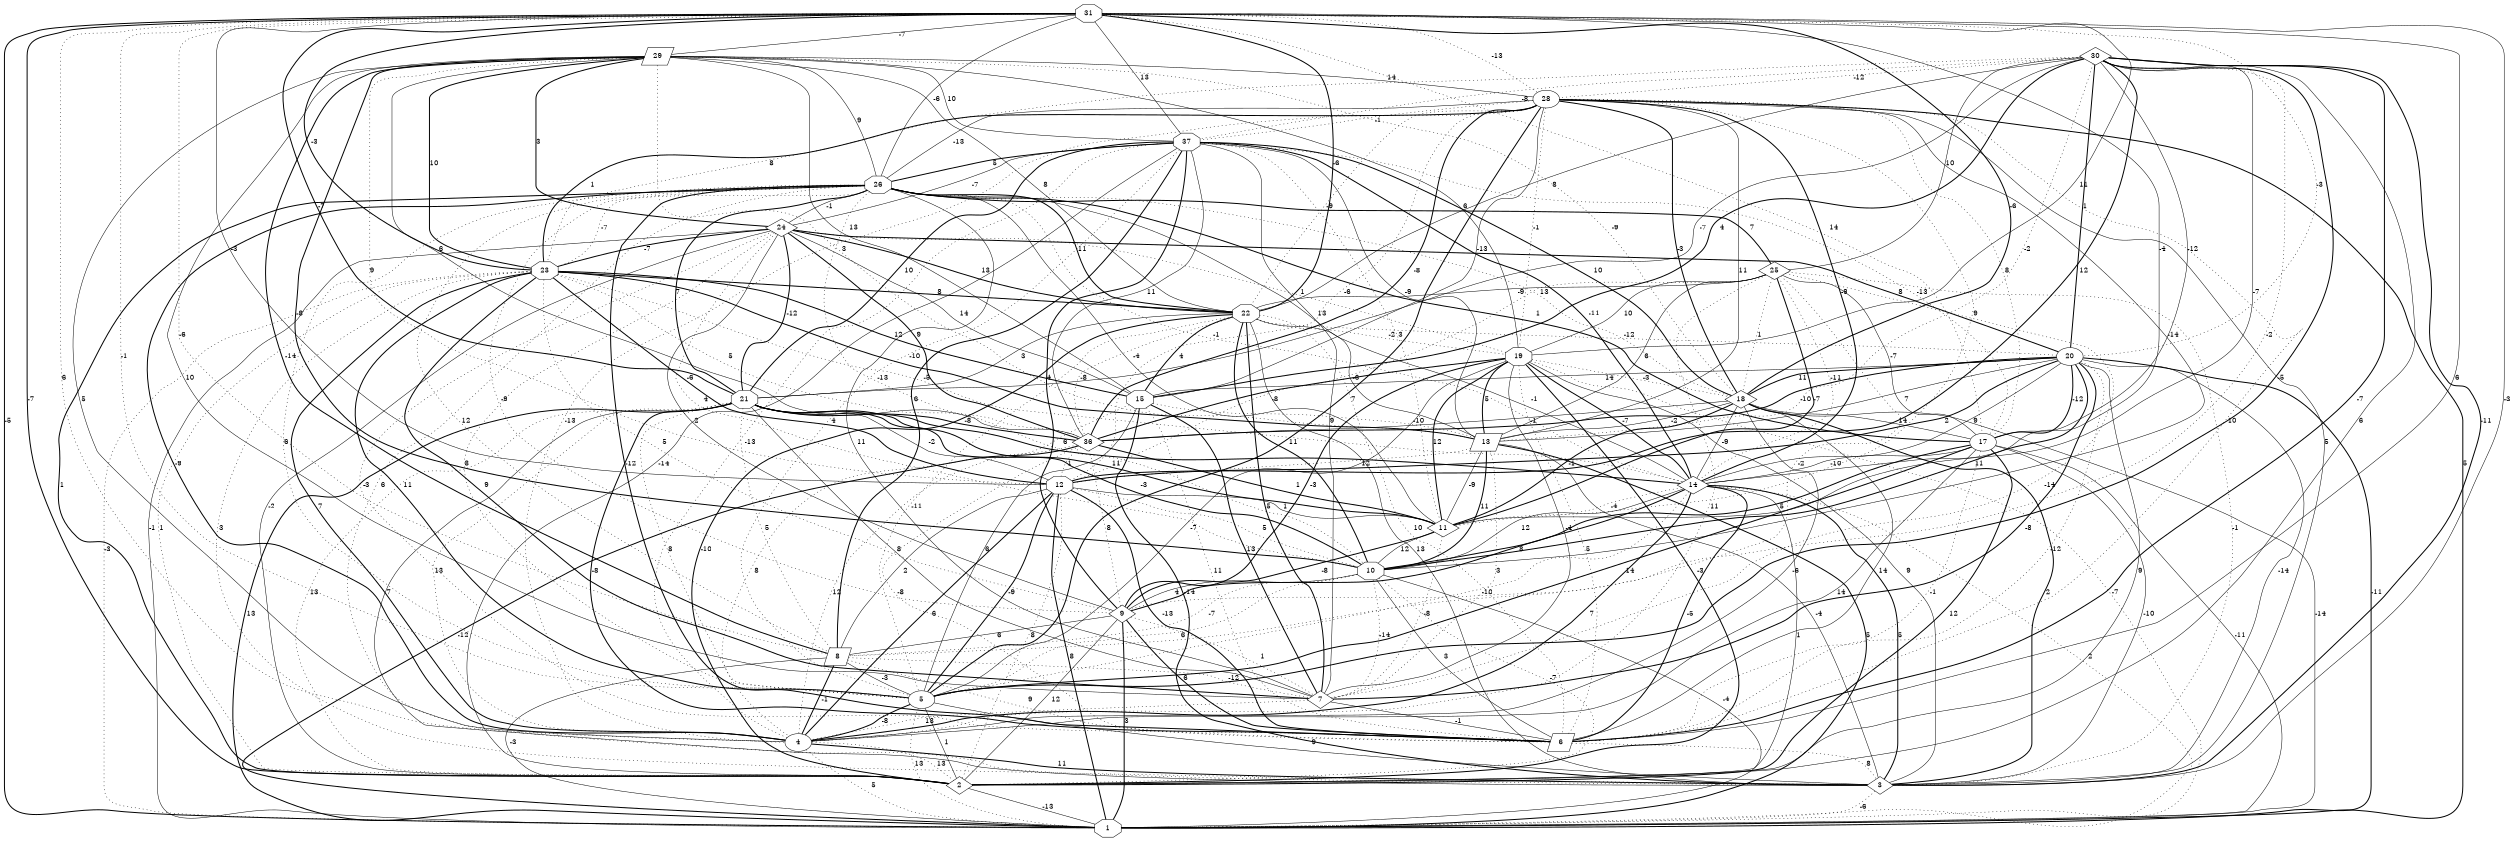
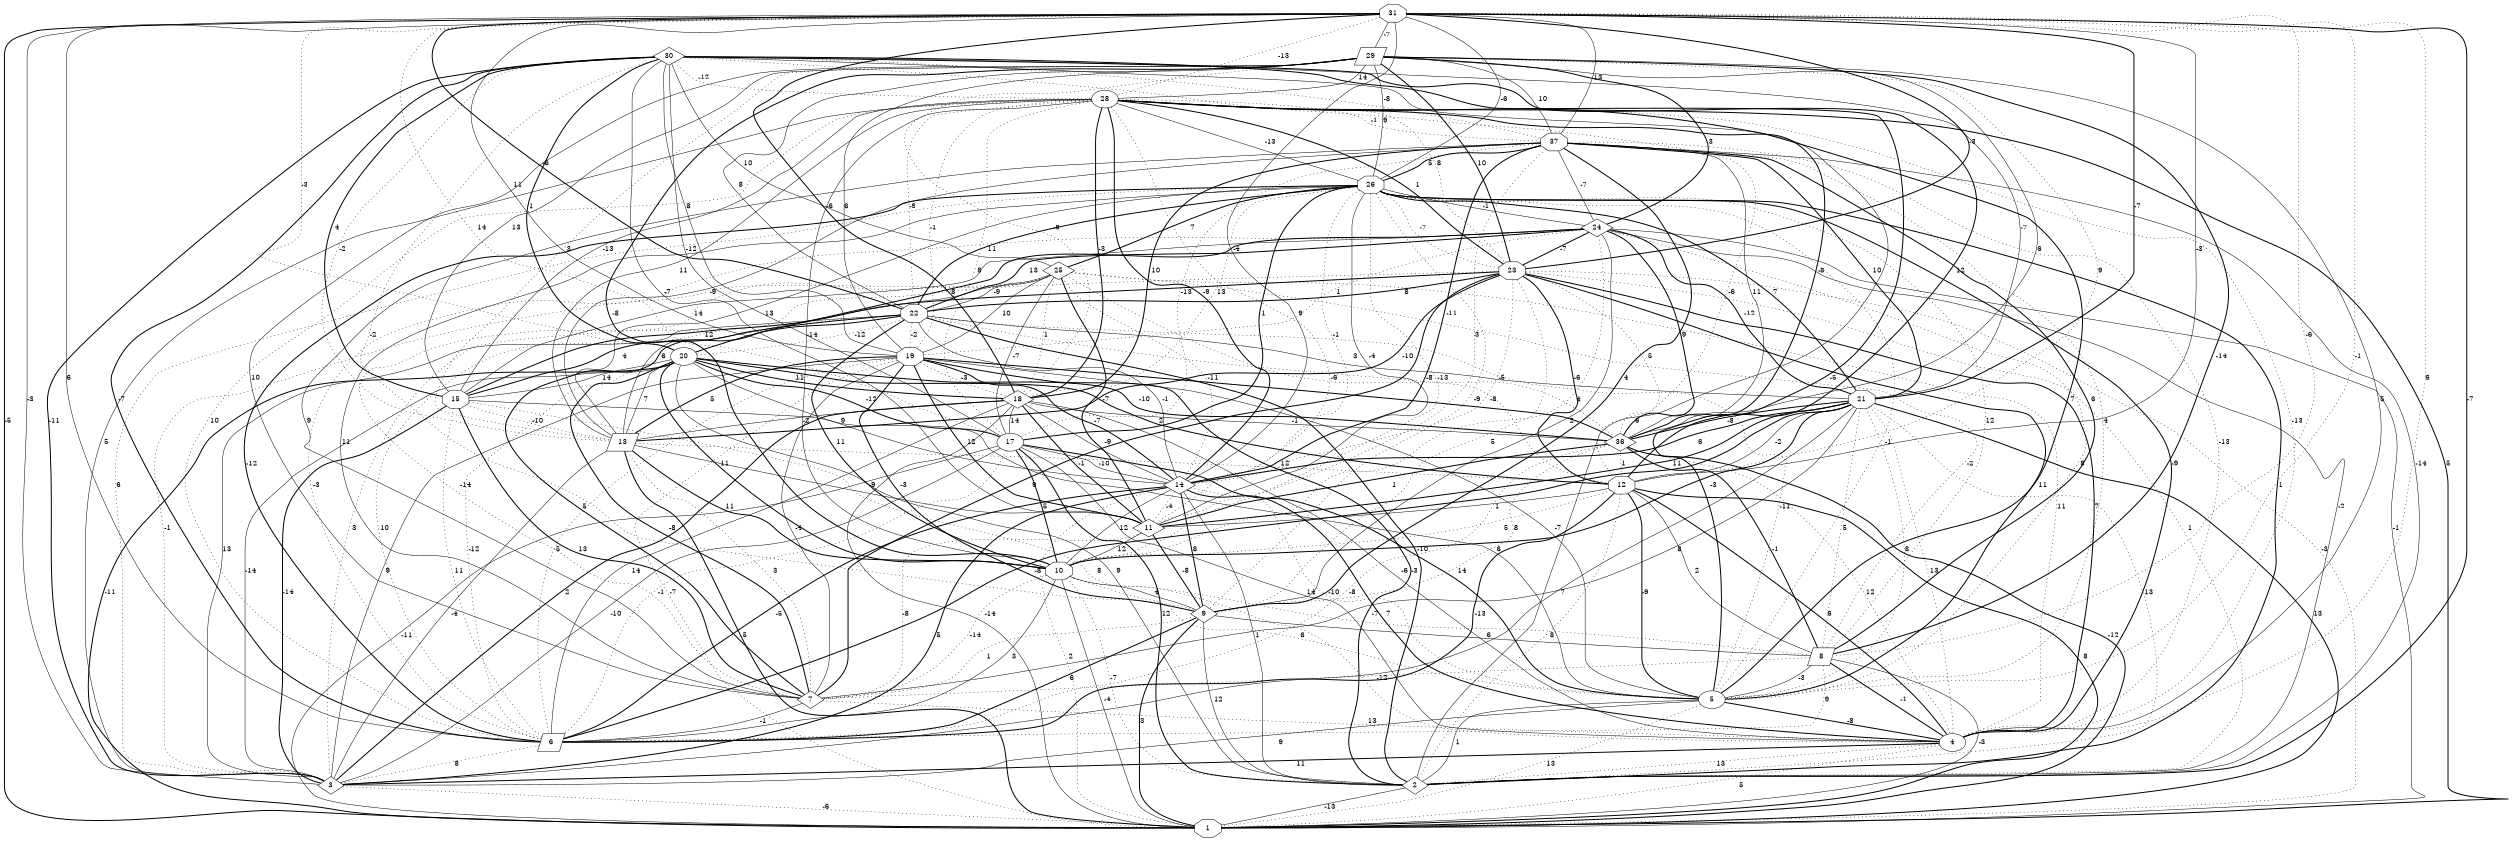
edge "30" -- "22": now "30" -- "19"
edge "26" -- "5": label "6" -> "-1"
edge "36" -- "8": added, label "-1"
